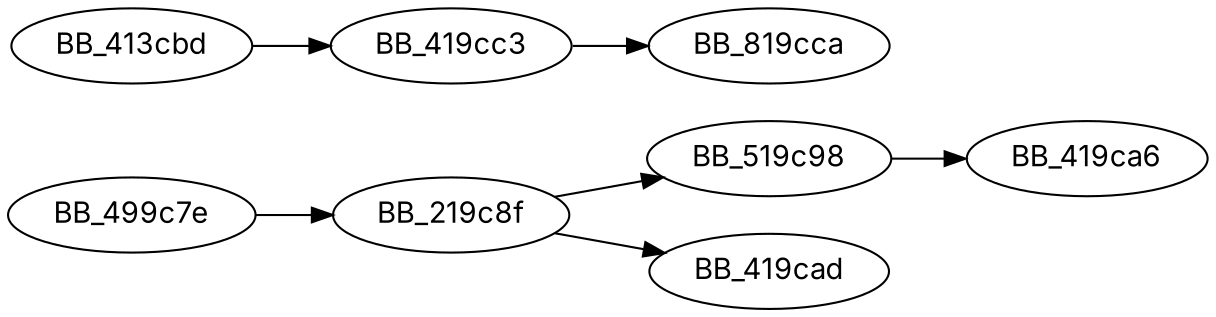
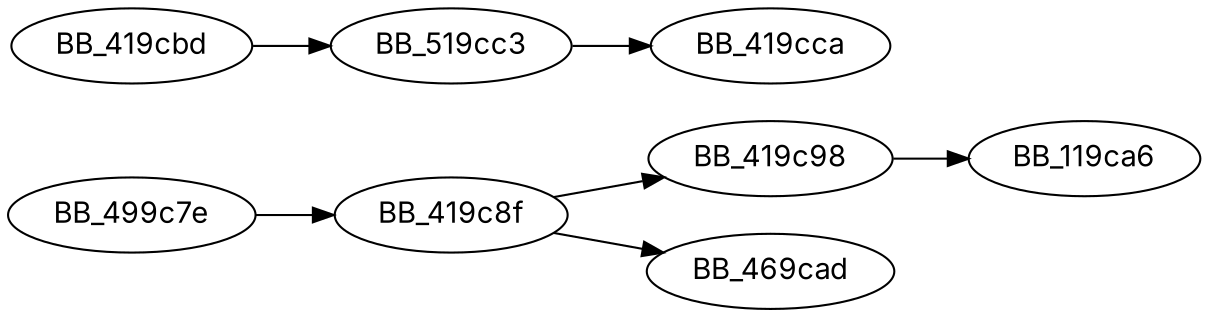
node "BB_413cbd": label "BB_413cbd" -> "BB_419cbd"
node "BB_419cc3": label "BB_419cc3" -> "BB_519cc3"
node "BB_819cca": label "BB_819cca" -> "BB_419cca"
node "BB_519c98": label "BB_519c98" -> "BB_419c98"
node "BB_419ca6": label "BB_419ca6" -> "BB_119ca6"
node "BB_219c8f": label "BB_219c8f" -> "BB_419c8f"
node "BB_419cad": label "BB_419cad" -> "BB_469cad"
